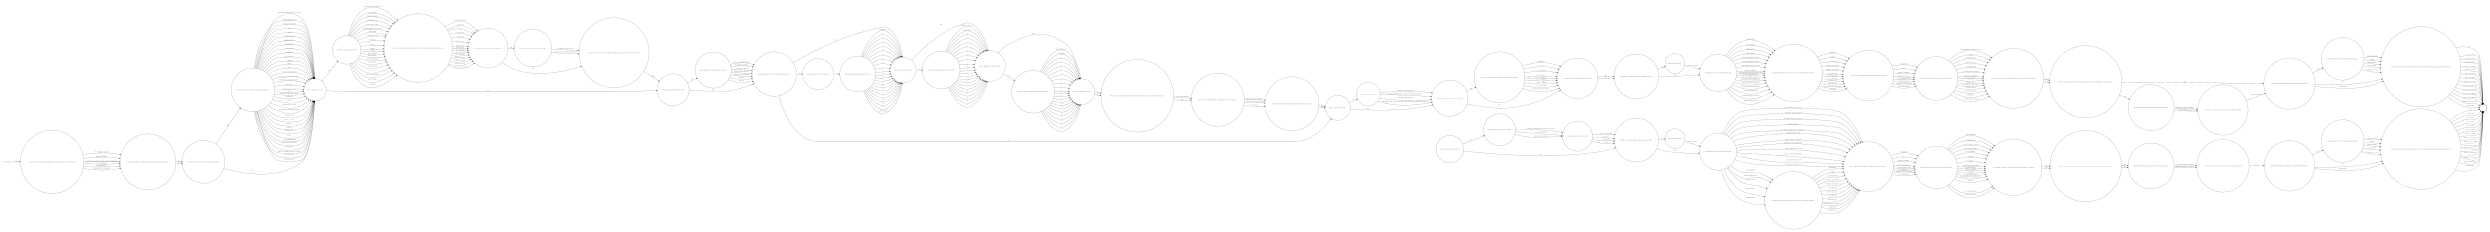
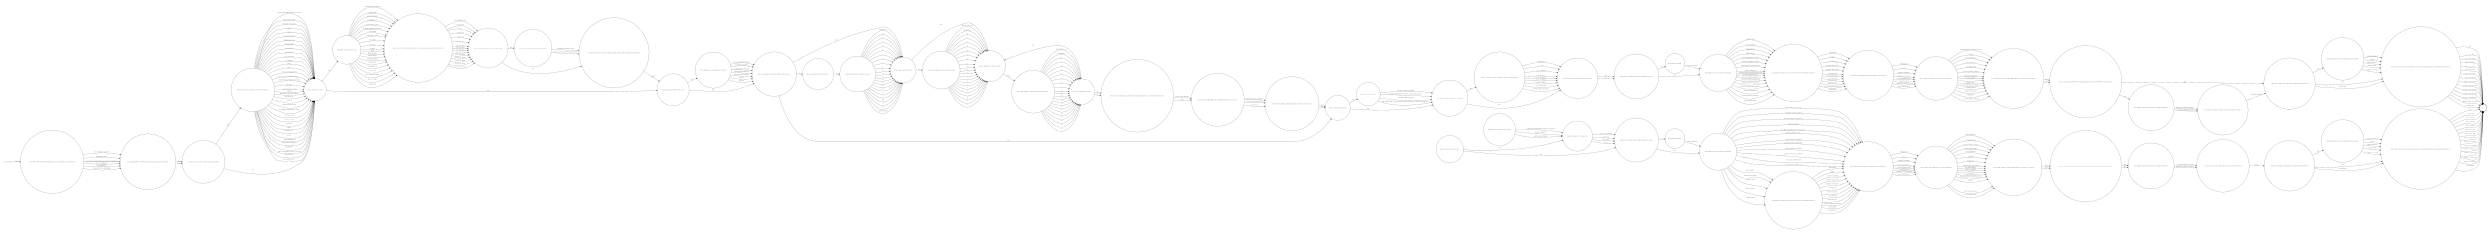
edge "WAS A MEMORY CARD FOUND?" -> "WAS A CHARGER FOUND?": reversed
edge "WAS ANY TOBACCO FOUND" -> "DESCRIBE THE TOBACCO FOUND": now "WAS ANY TOBACCO FOUND" -> "APPROX WEIGHT OF TOBACCO"
